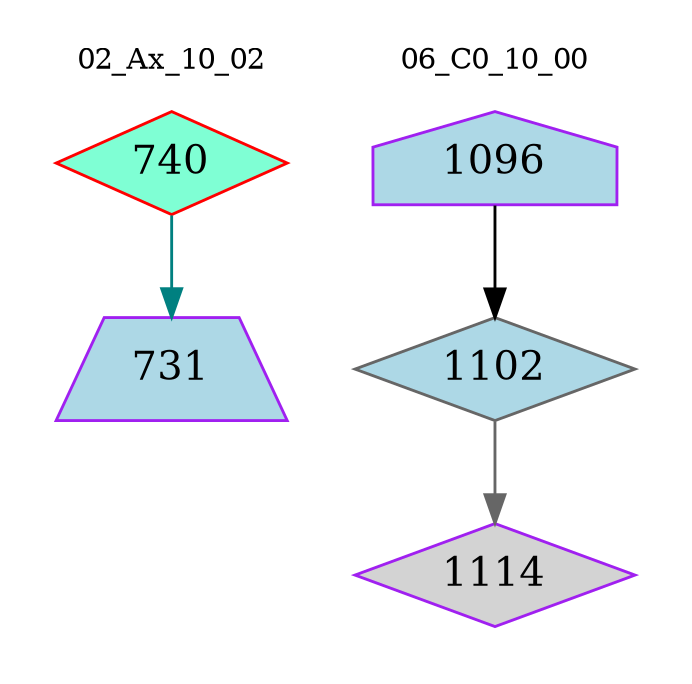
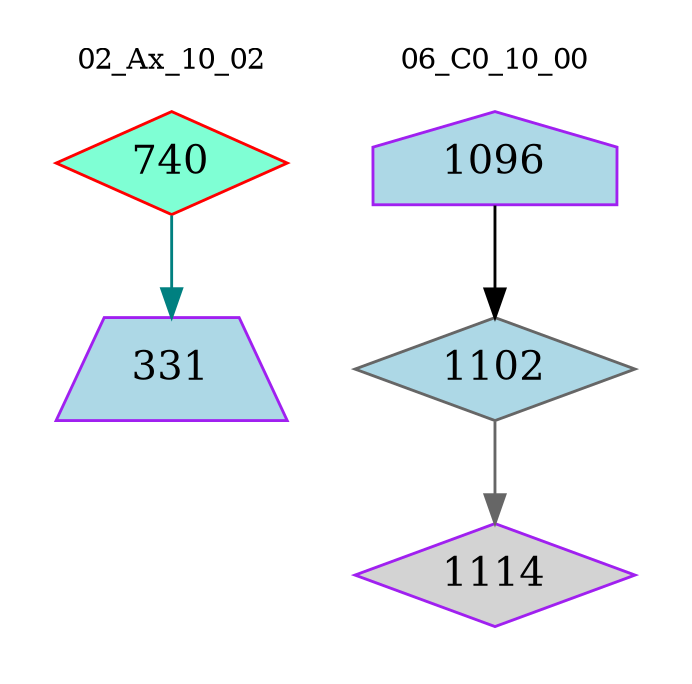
node "731": label "731" -> "331"
